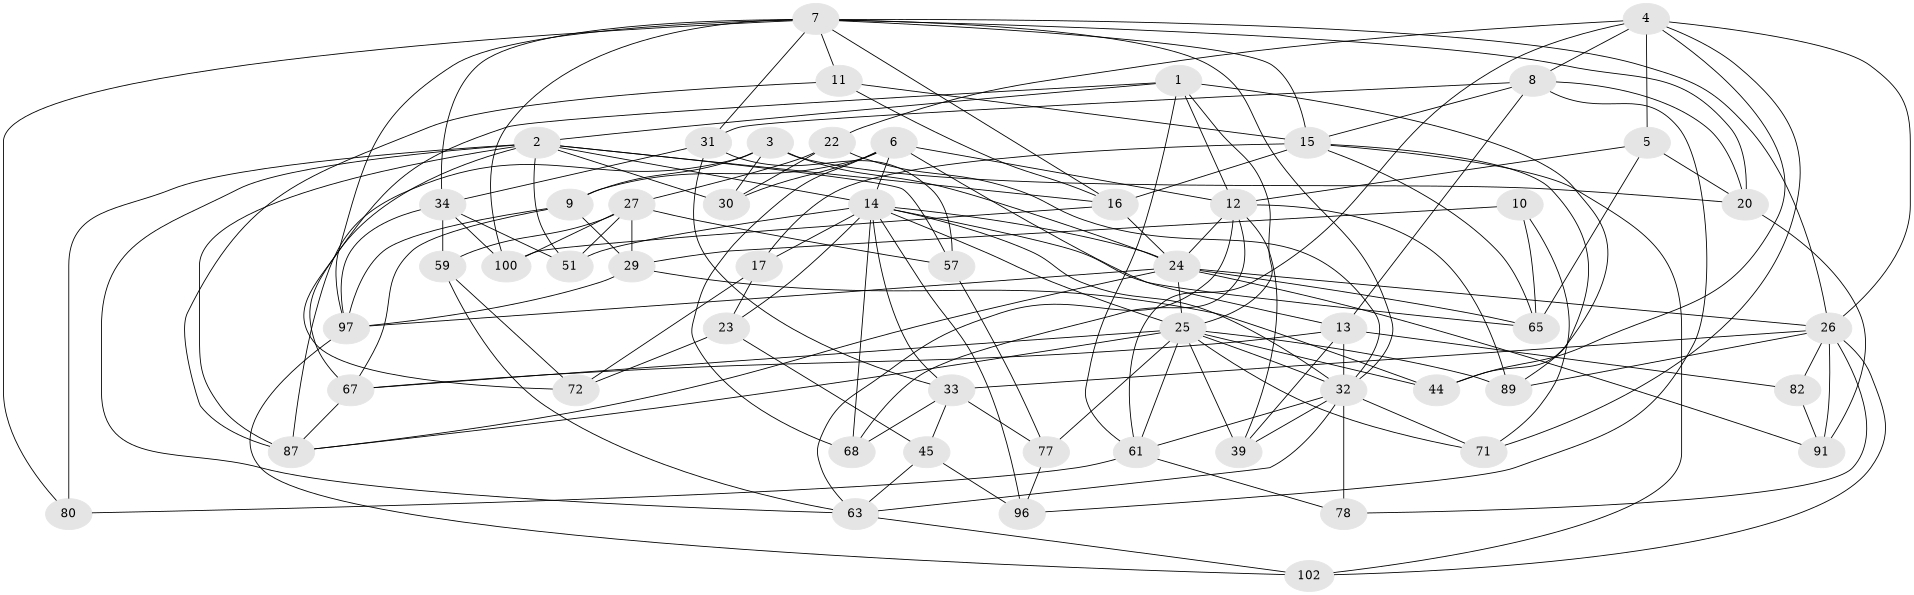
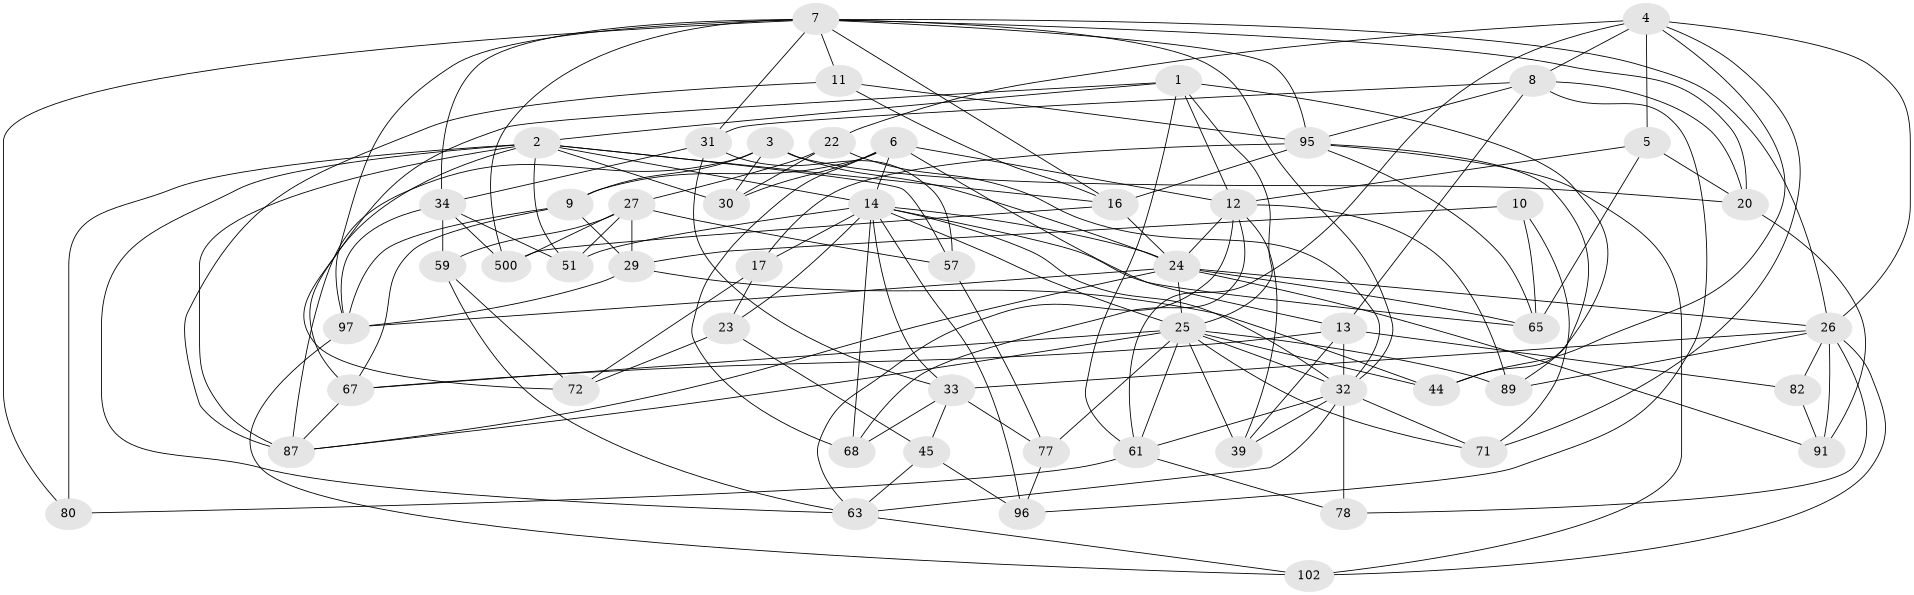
node "15": label "15" -> "95"
node "100": label "100" -> "500"
